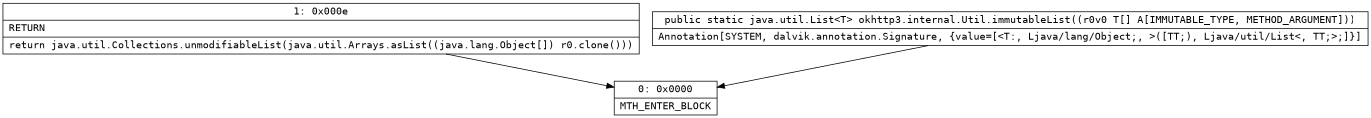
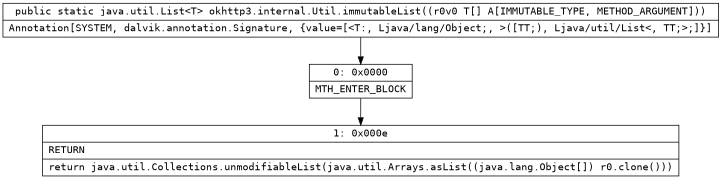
edge "1: 0x000e" -> "0: 0x0000": reversed
